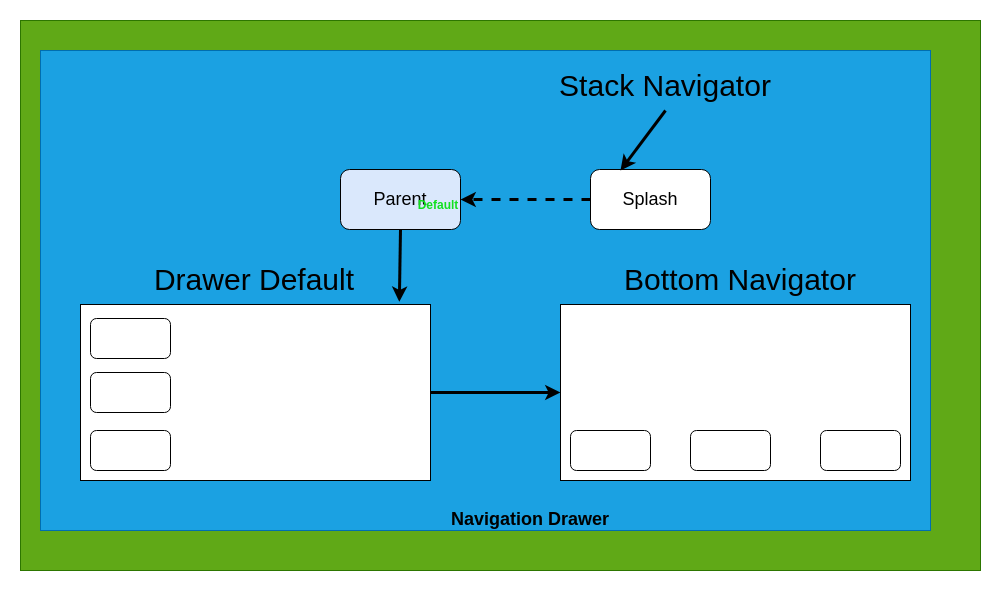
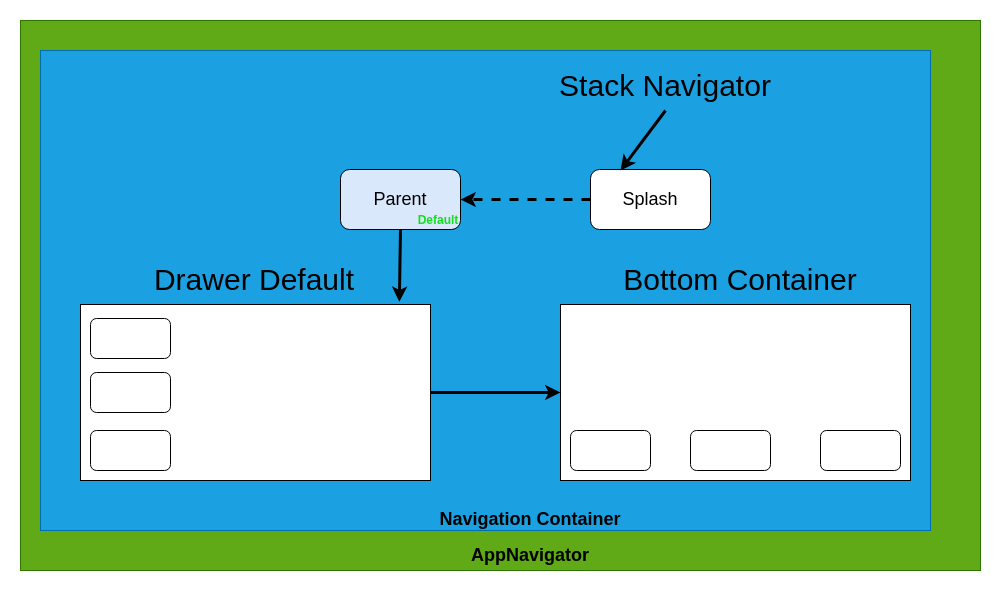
node "Default": moved (439, 205) -> (439, 220)
node "Bottom Navigator": label "Bottom Navigator" -> "Bottom Container"
node "Navigation Drawer": label "Navigation Drawer" -> "Navigation Container"
node "AppNavigator": added
